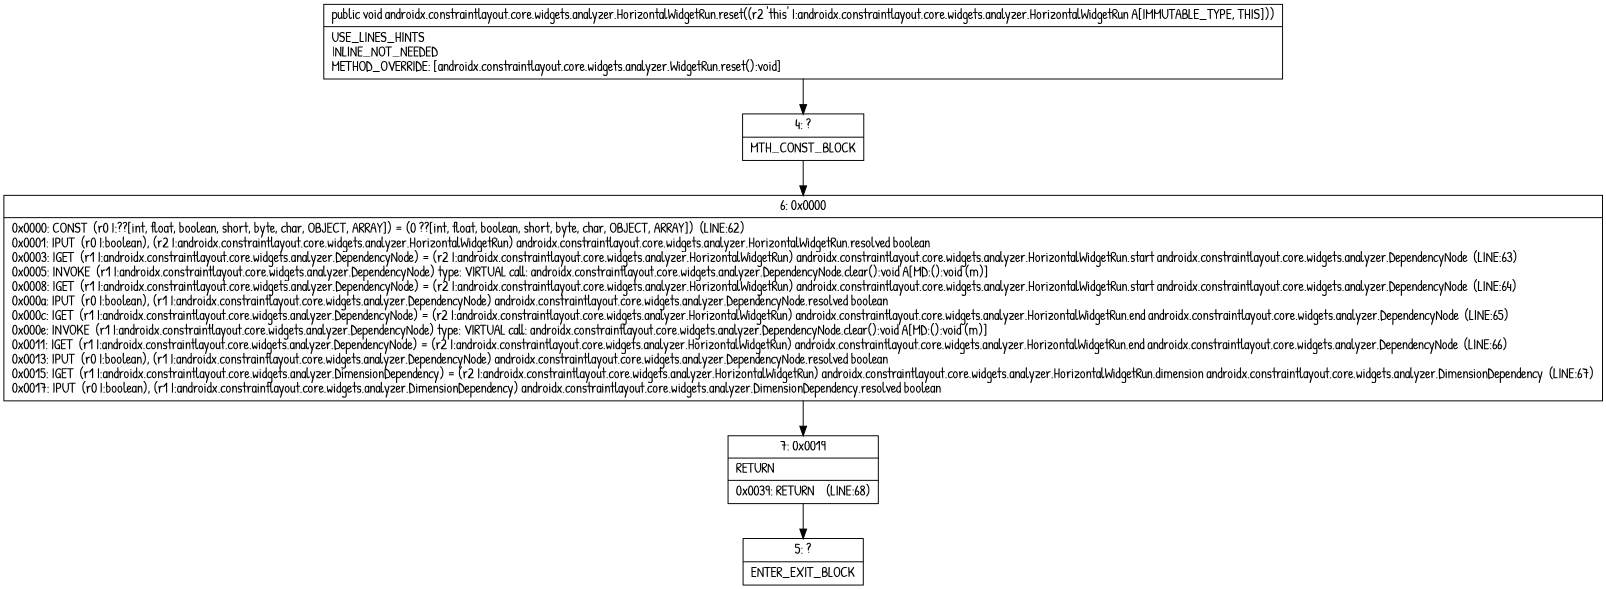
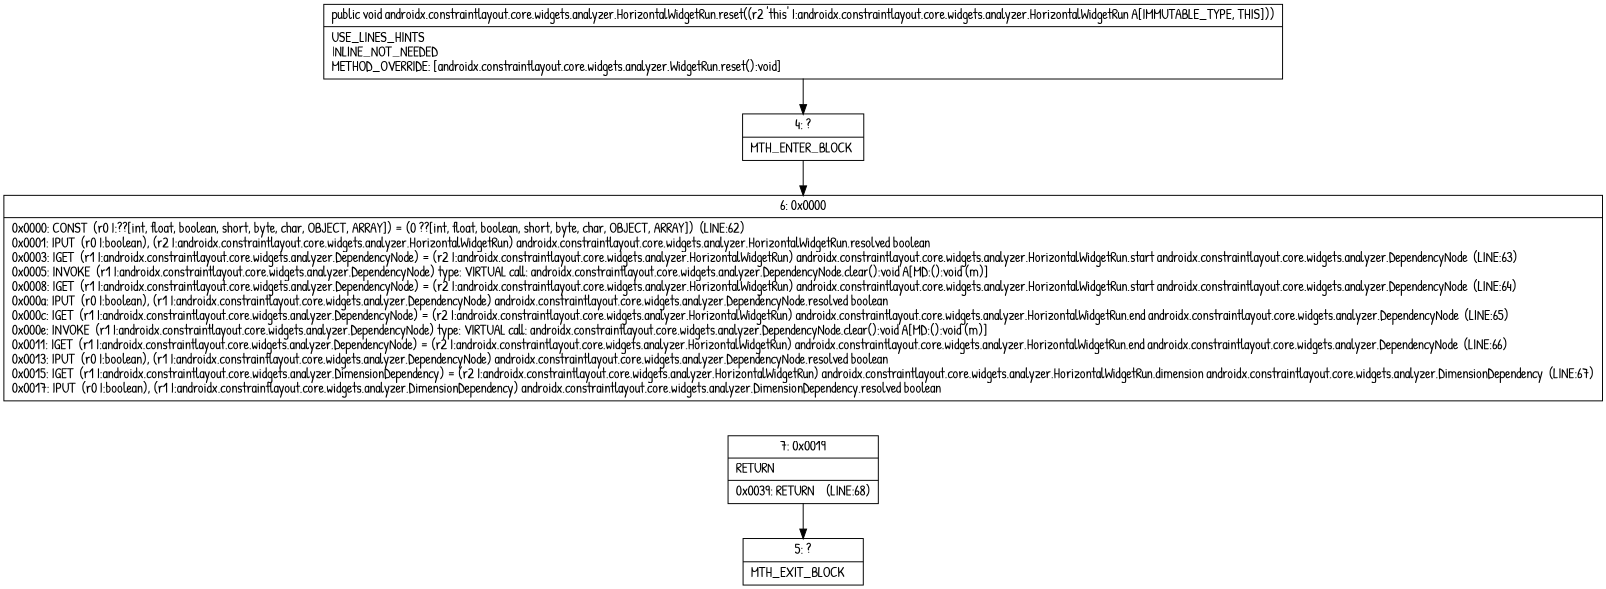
node "4: ?": text "MTH_CONST_BLOCK" -> "MTH_ENTER_BLOCK"
edge "6: 0x0000" -> "7: 0x0019": removed
node "5: ?": text "ENTER_EXIT_BLOCK" -> "MTH_EXIT_BLOCK"
